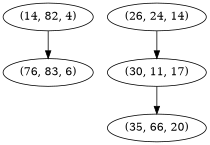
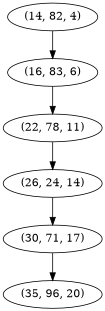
node "(76, 83, 6)": label "(76, 83, 6)" -> "(16, 83, 6)"
node "(30, 11, 17)": label "(30, 11, 17)" -> "(30, 71, 17)"
node "(22, 78, 11)": added
node "(35, 66, 20)": label "(35, 66, 20)" -> "(35, 96, 20)"
